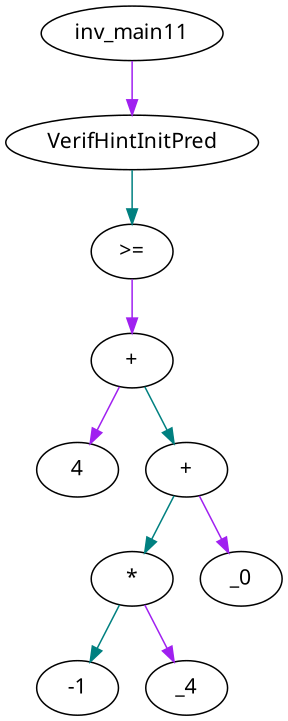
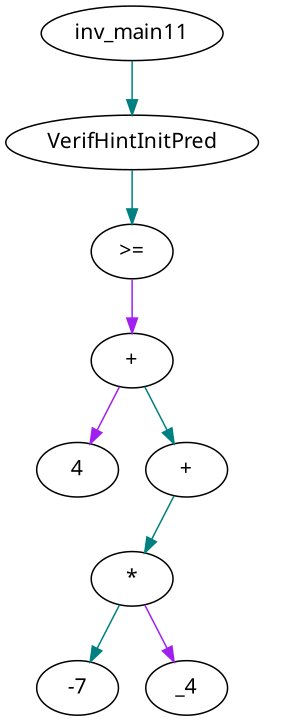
edge "inv_main11" -> "VerifHintInitPred": color purple -> teal
node "_0": removed
node "-1": label "-1" -> "-7"
